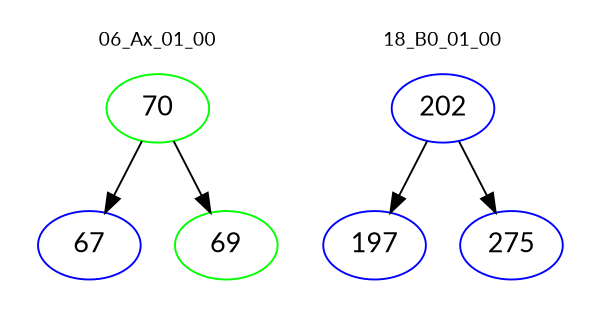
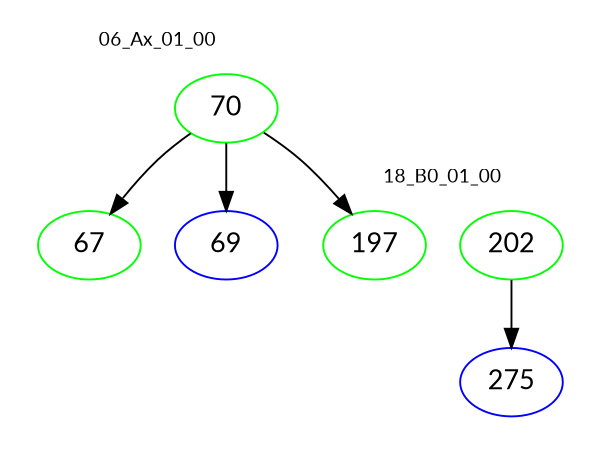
node "202": color blue -> green
edge "202" -> "197": now "70" -> "197"
node "67": color blue -> green
node "69": color green -> blue
node "197": color blue -> green
